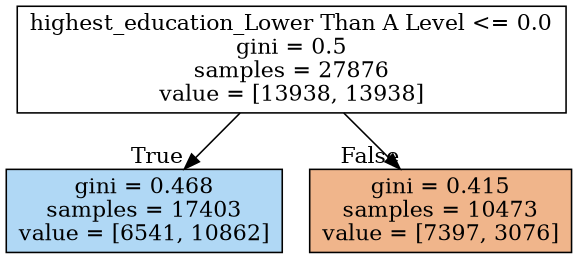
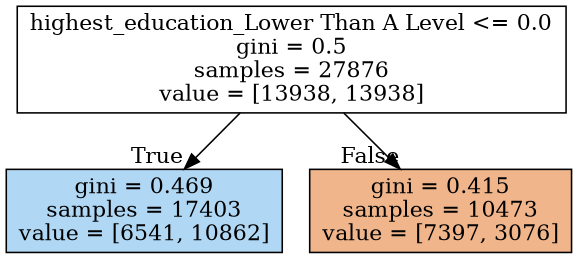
node "gini = 0.468 samples = 17403 value = [6541, 10862]": label "gini = 0.468 samples = 17403 value = [6541, 10862]" -> "gini = 0.469 samples = 17403 value = [6541, 10862]"
